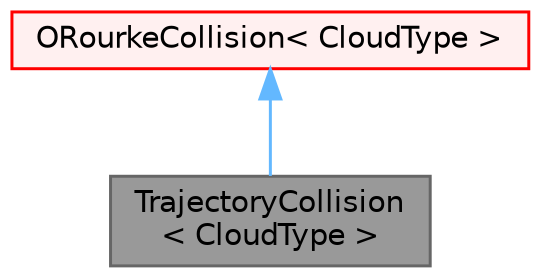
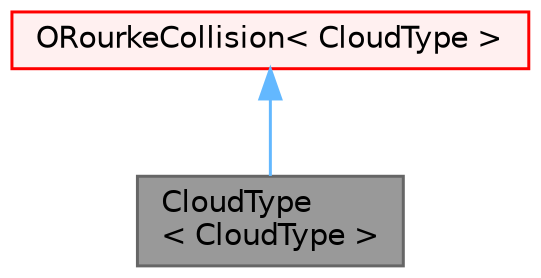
node "TrajectoryCollision < CloudType >": label "TrajectoryCollision < CloudType >" -> "CloudType < CloudType >"
